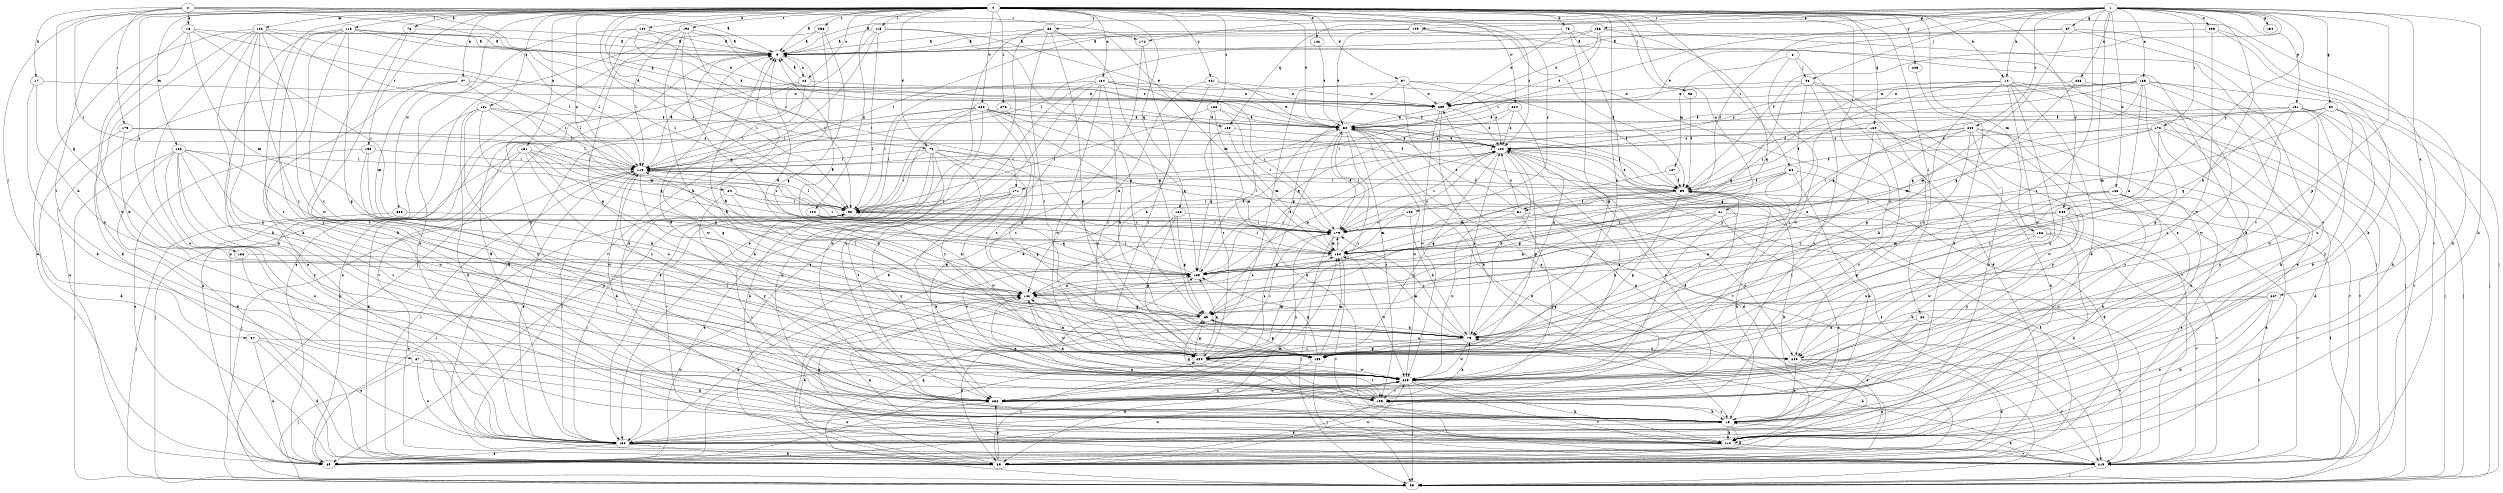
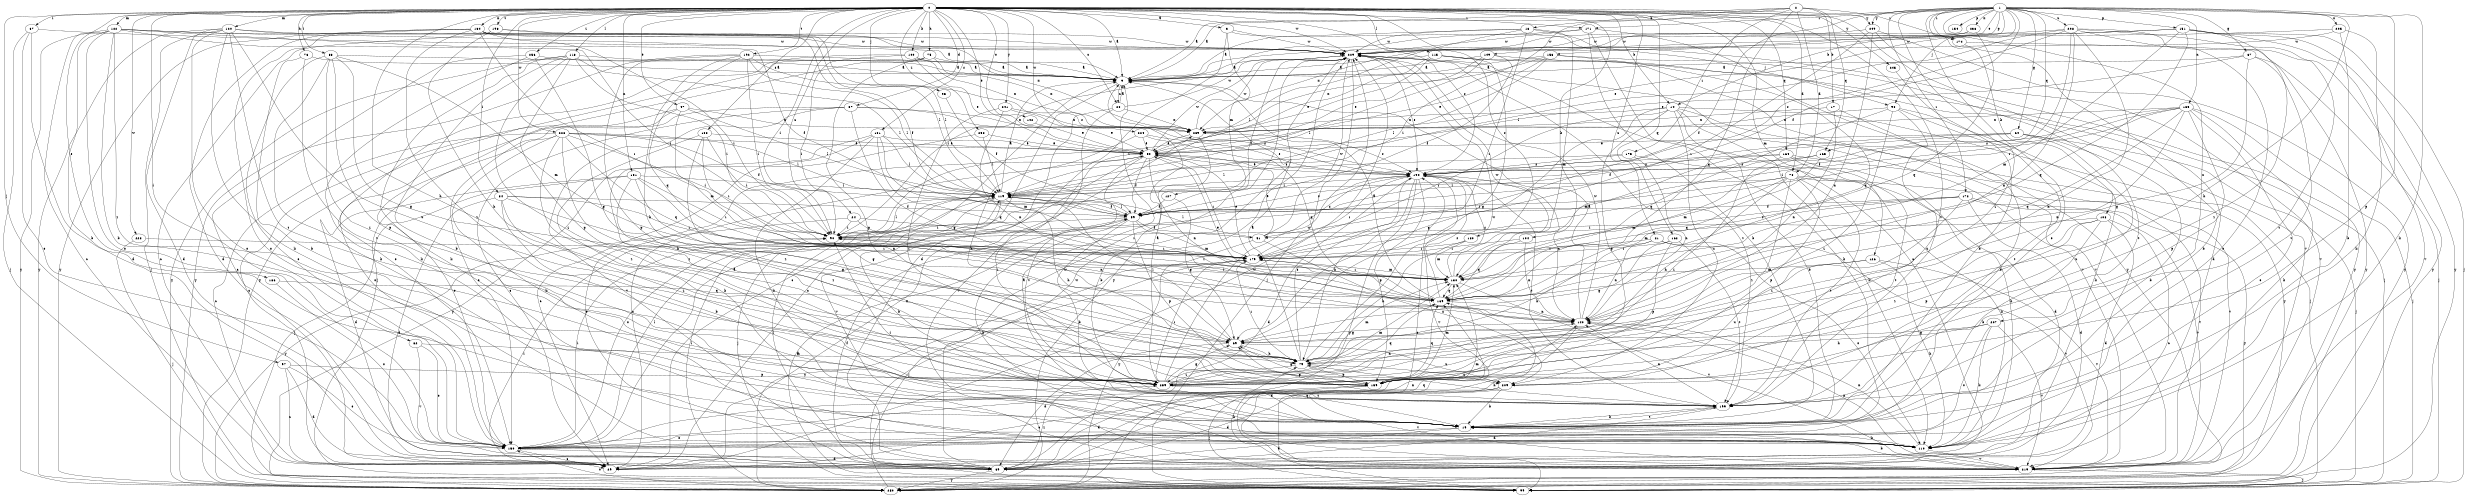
edge "0" -> "3": added, label "a"
node "278": label "278" -> "258"
edge "172" -> "190": now "172" -> "51"
